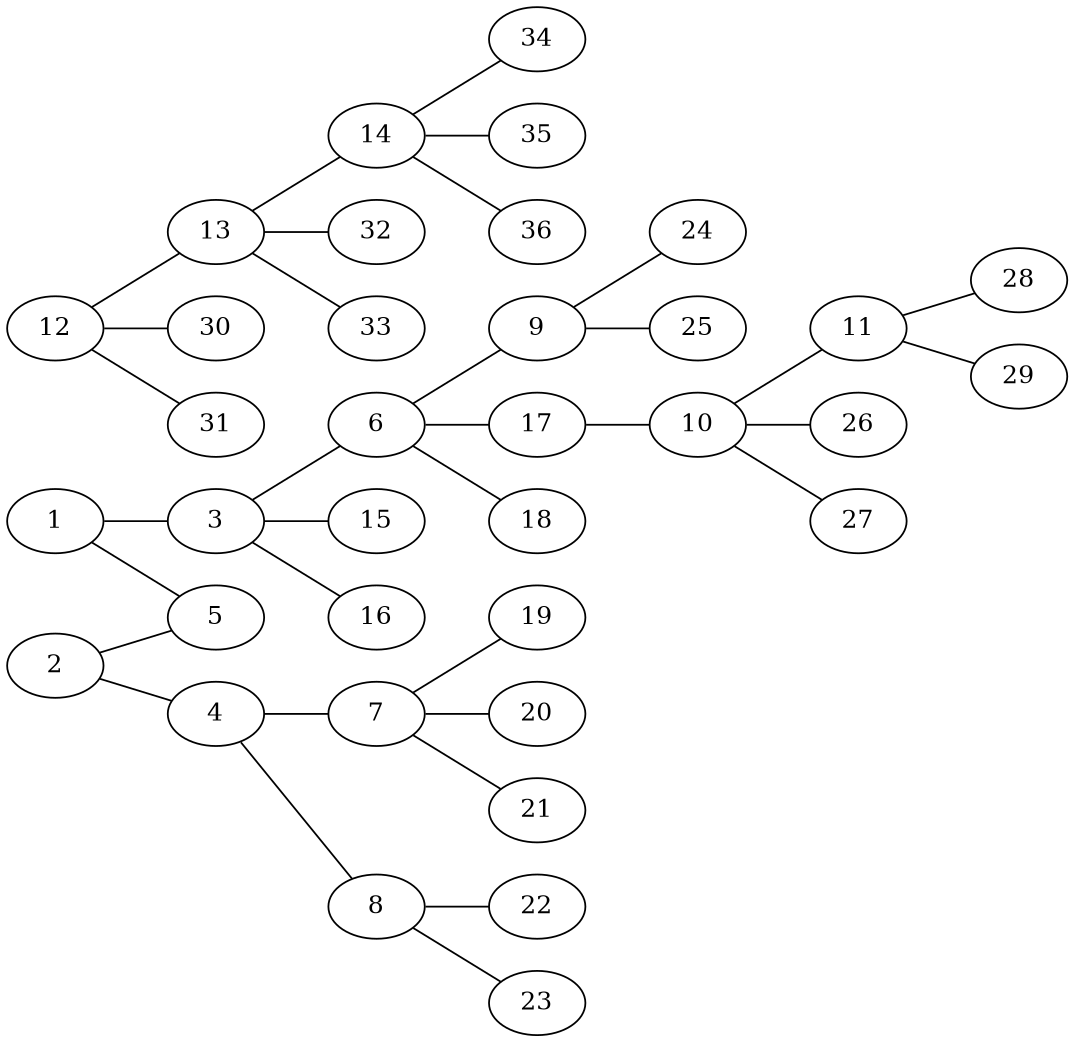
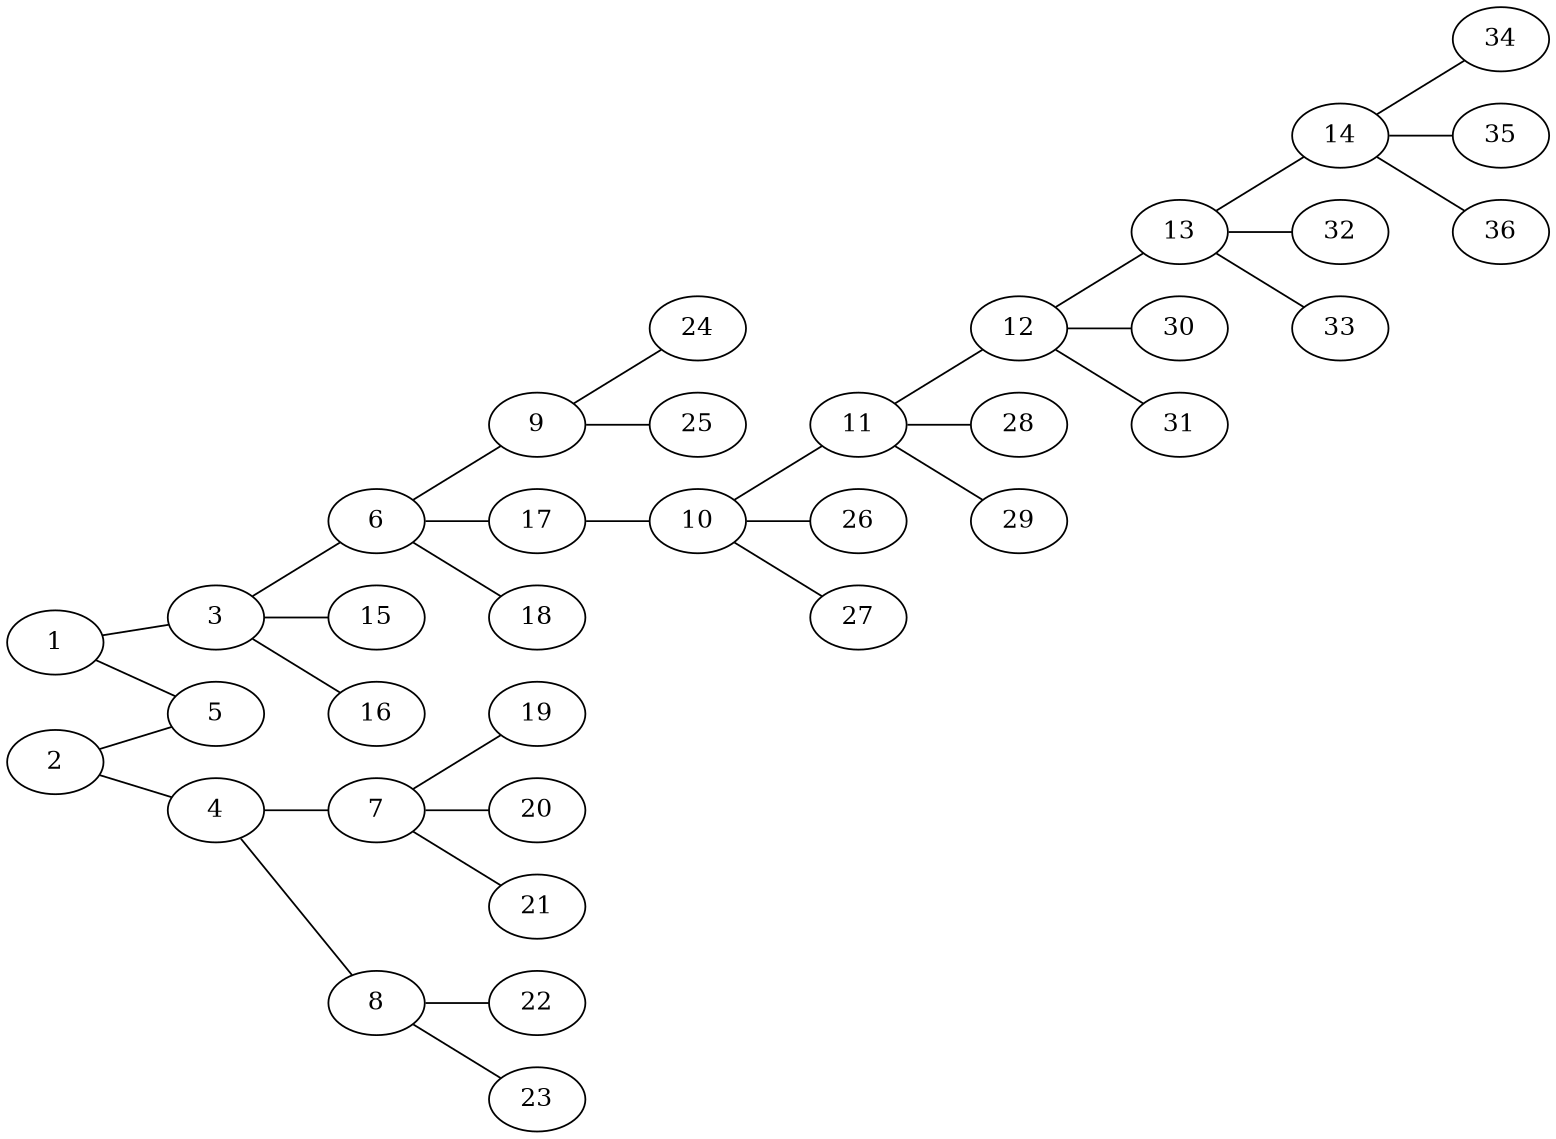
edge "12" -- "11": added
